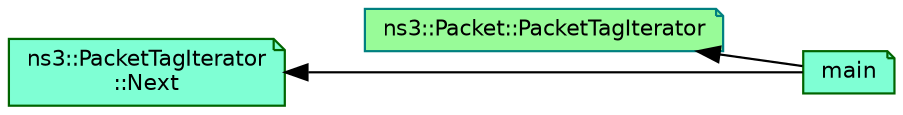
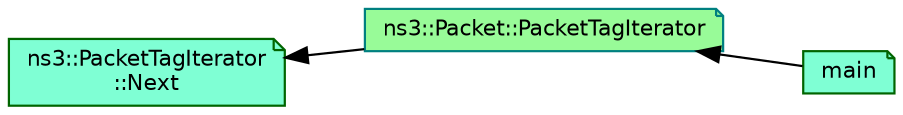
edge "main" -> "ns3::PacketTagIterator ::Next": now "ns3::Packet::PacketTagIterator" -> "ns3::PacketTagIterator ::Next"
